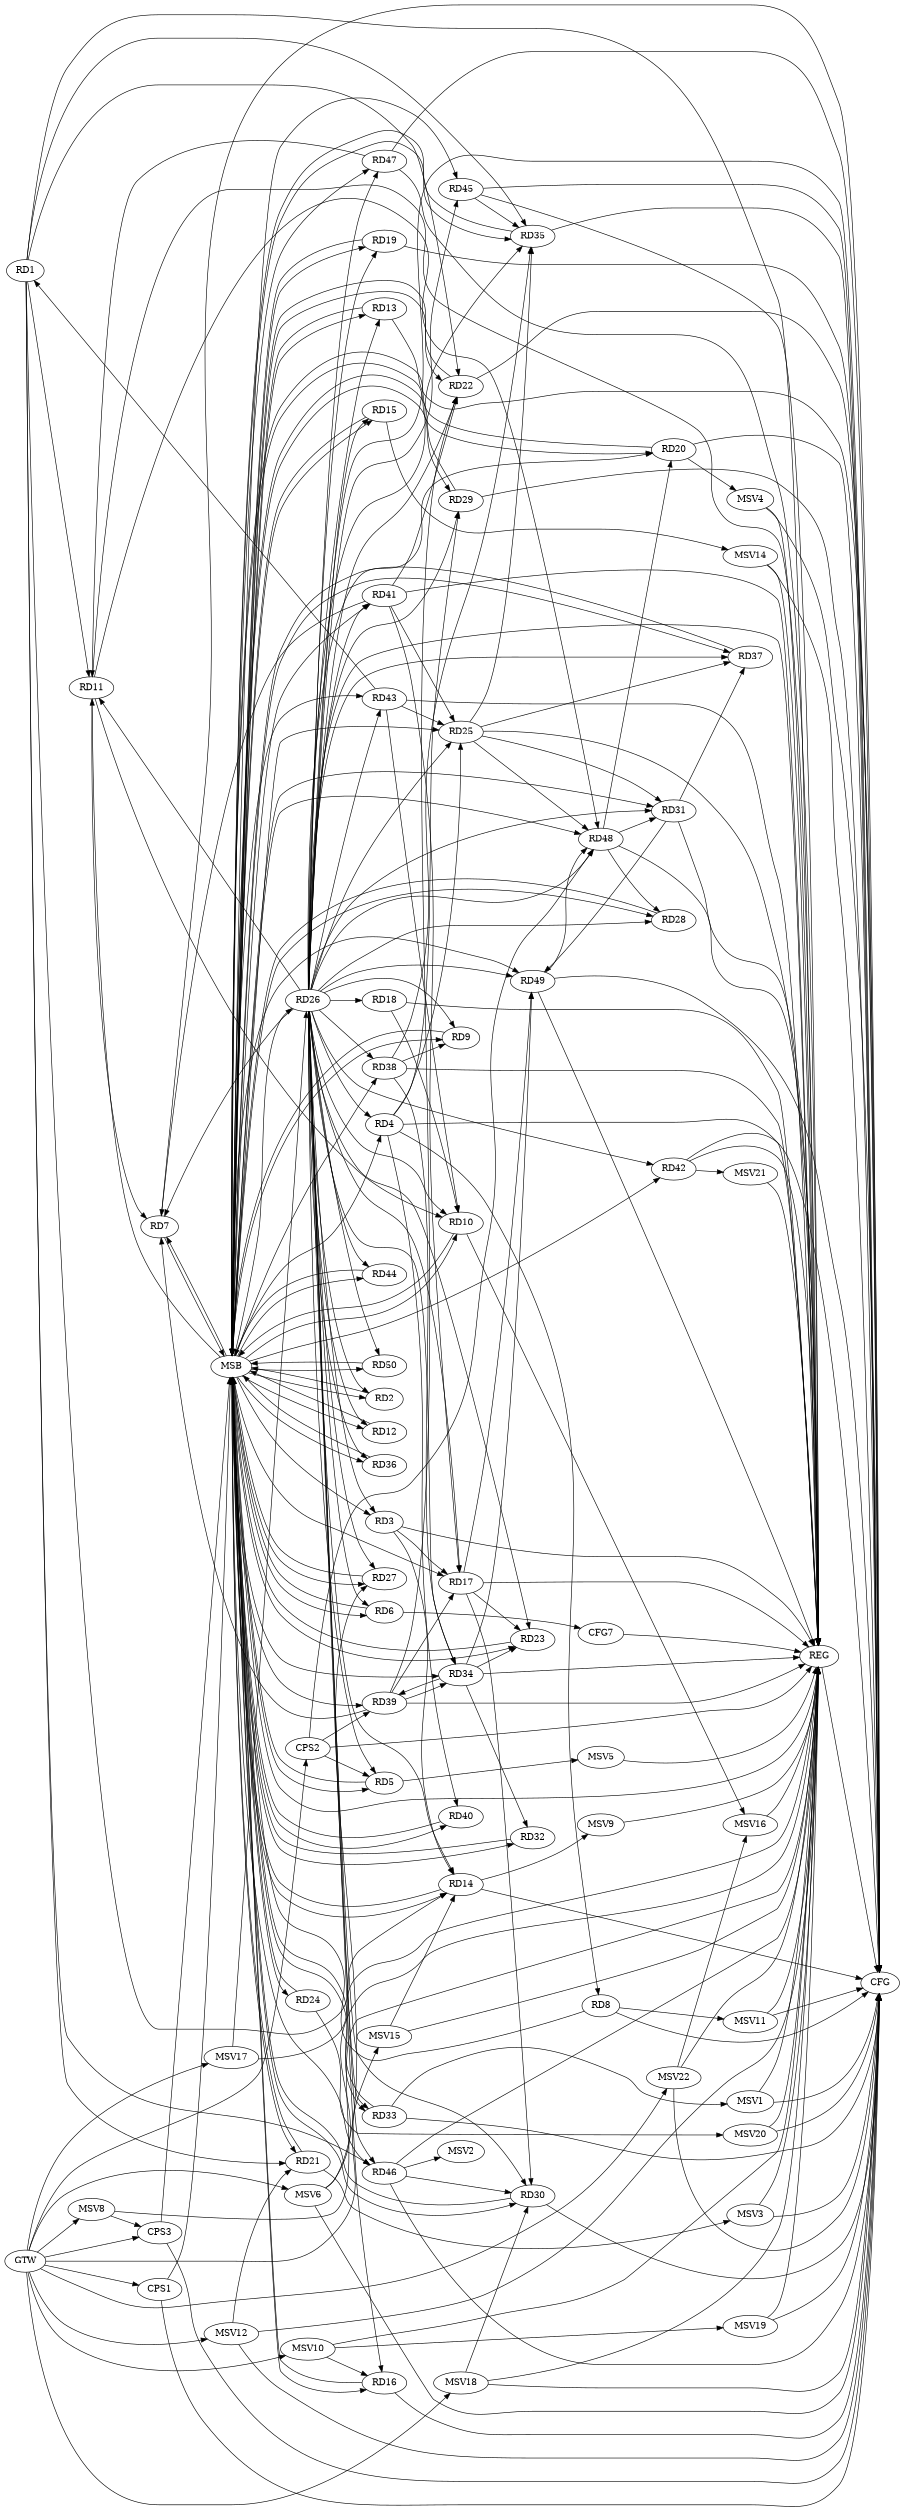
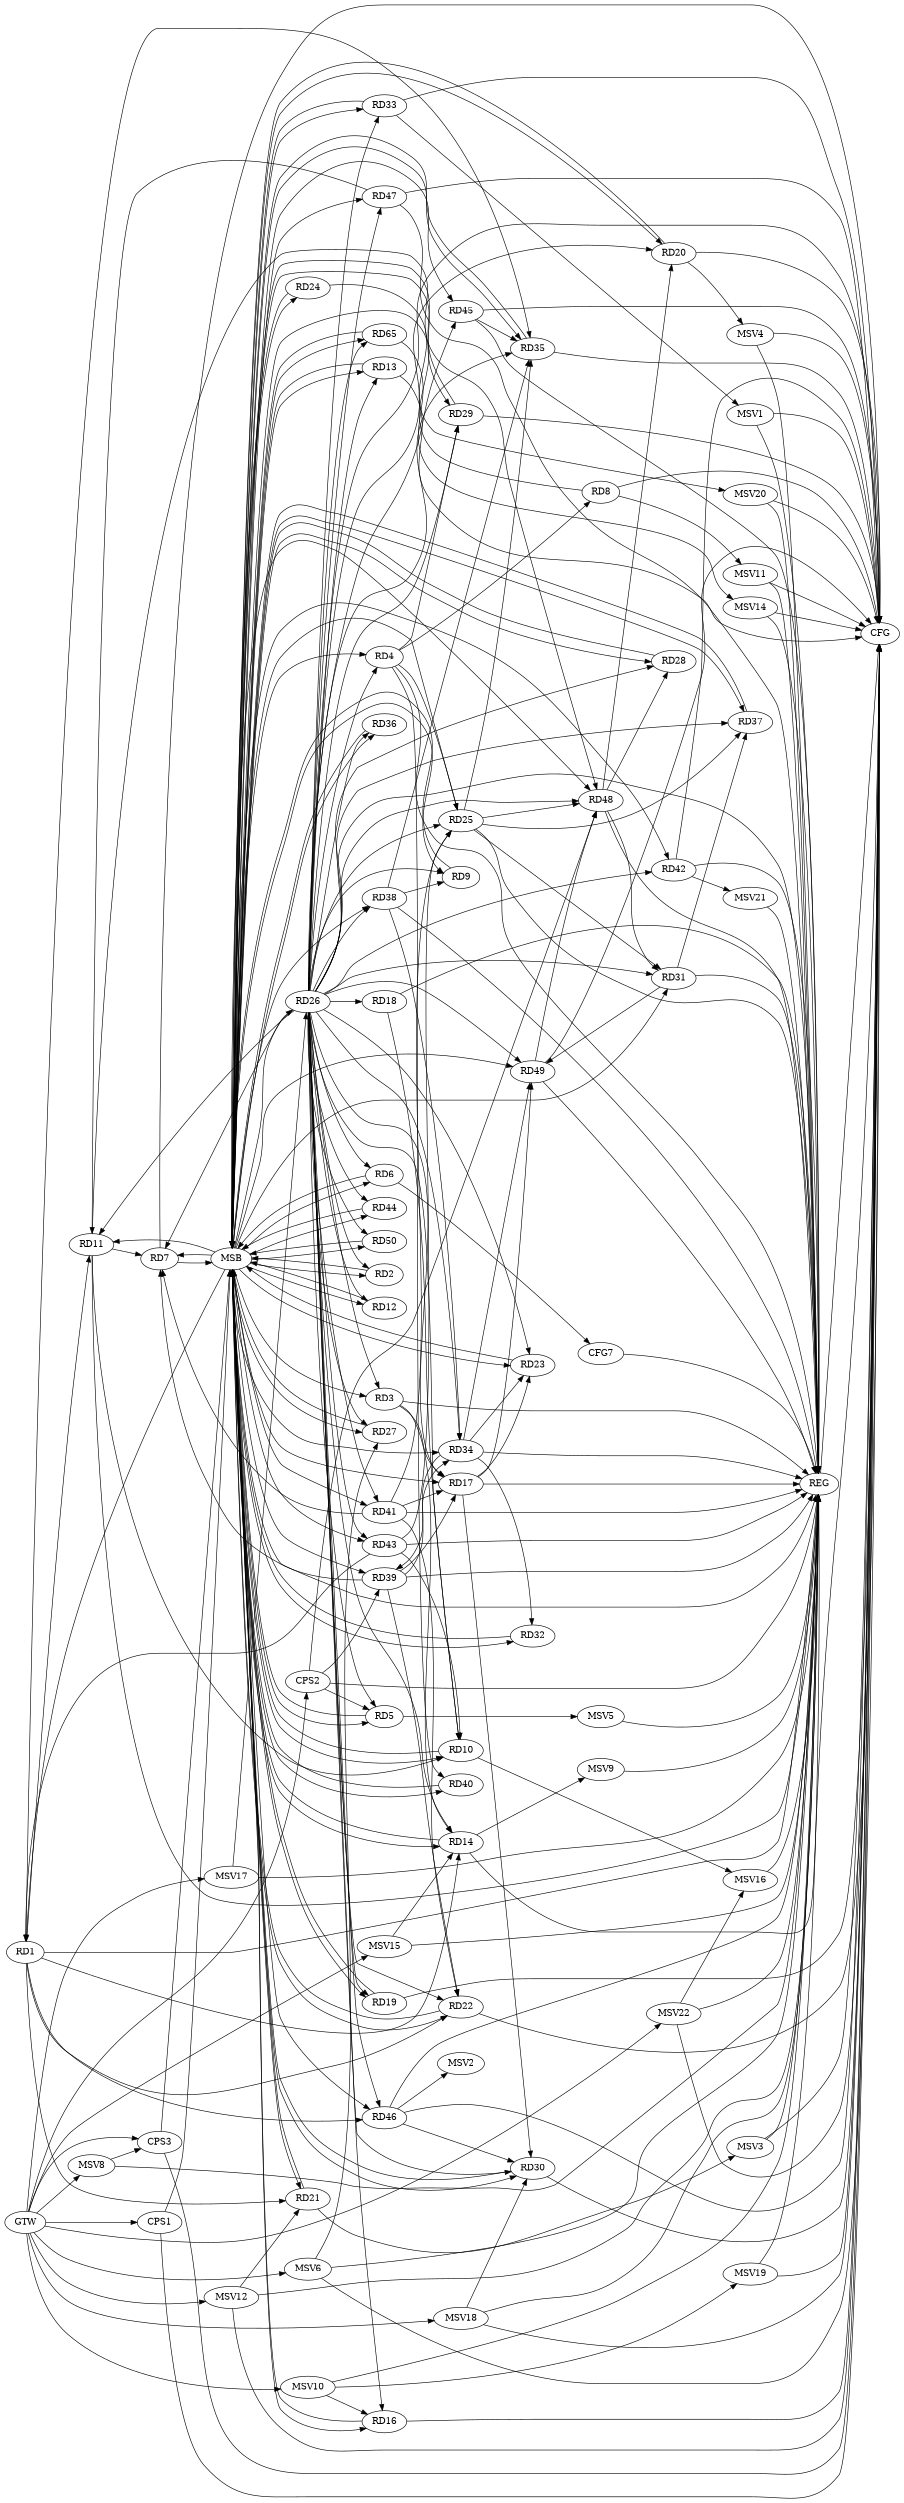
node "RD15": label "RD15" -> "RD65"
edge "MSB" -> "RD1": added
